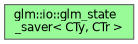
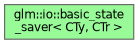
node "glm::io::glm_state _saver< CTy, CTr >": label "glm::io::glm_state _saver< CTy, CTr >" -> "glm::io::basic_state _saver< CTy, CTr >"
